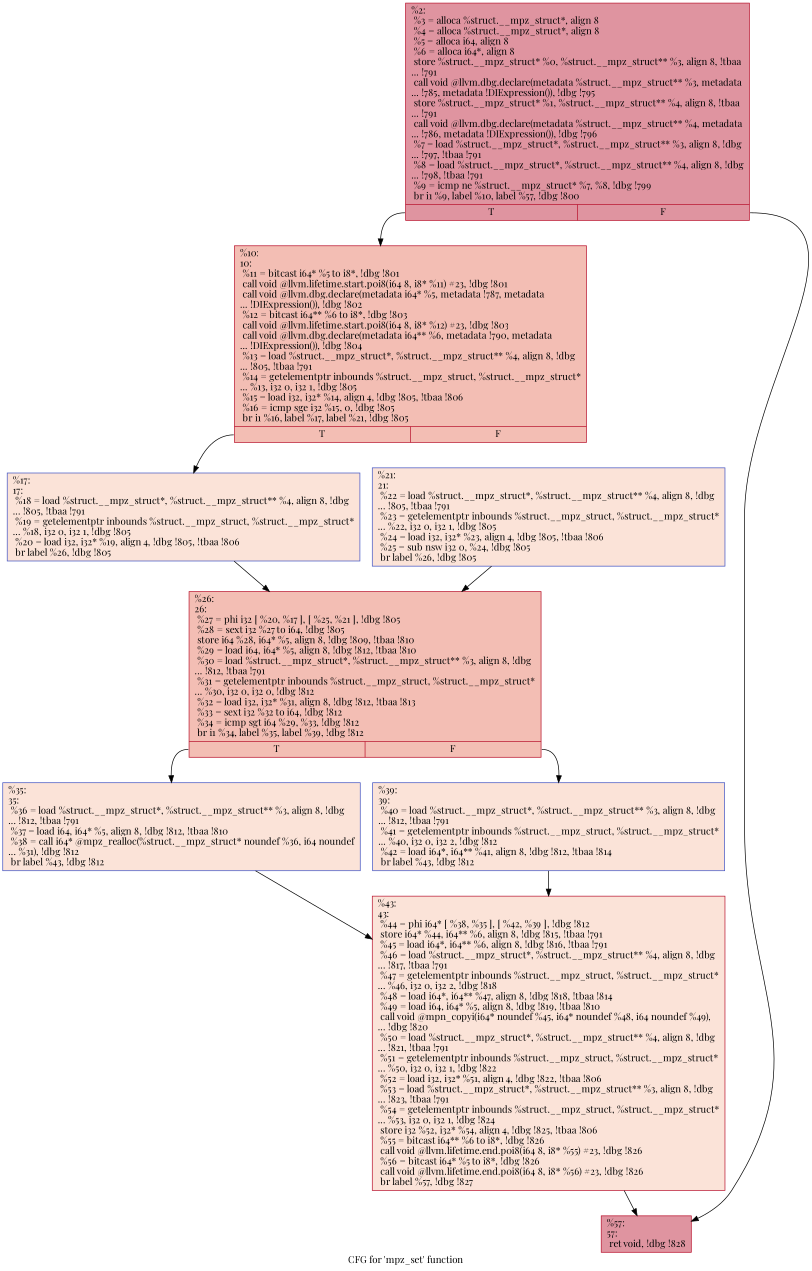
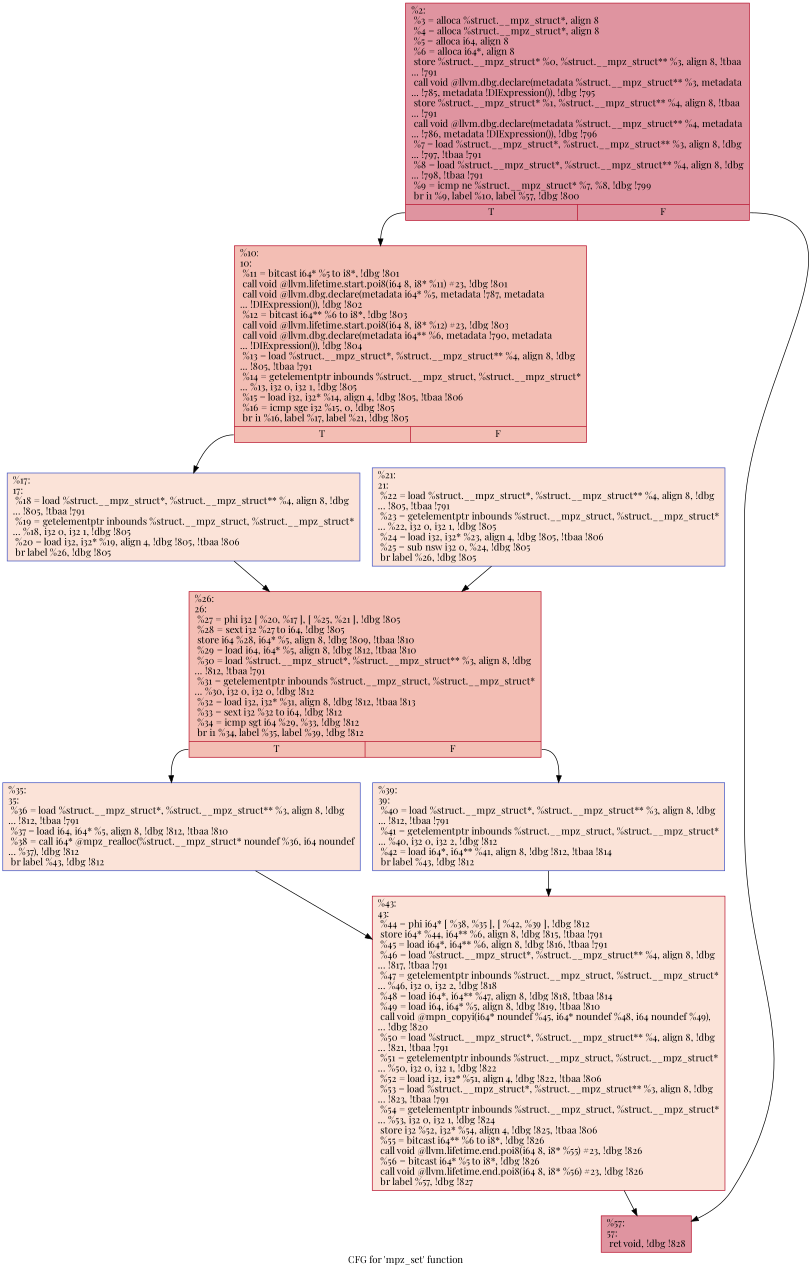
node "%35:": text "... %31), !dbg !812" -> "... %37), !dbg !812"
